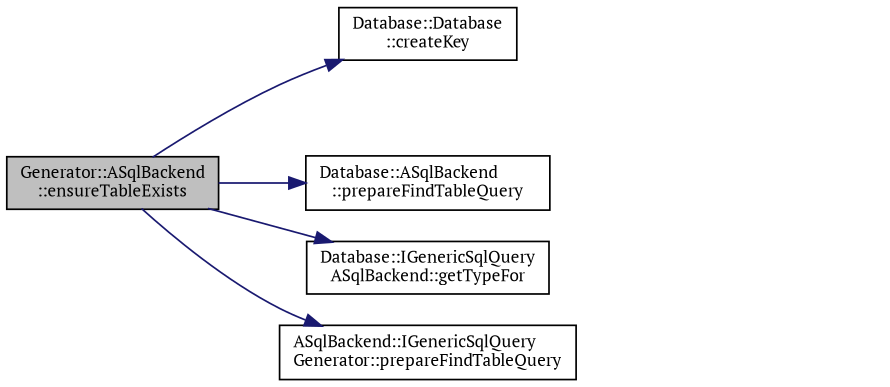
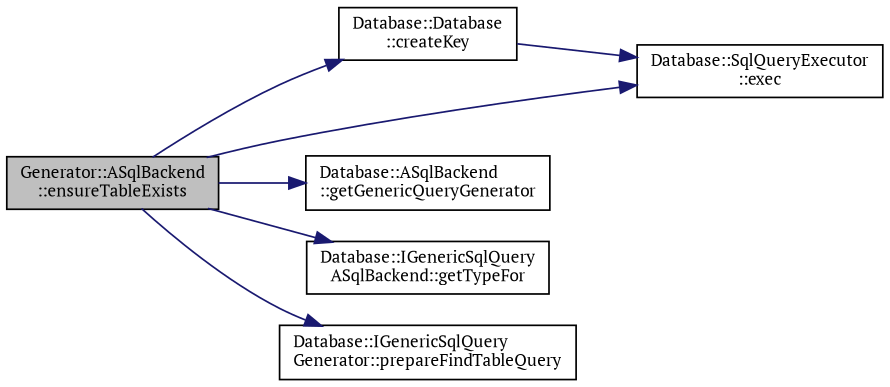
node "Database::SqlQueryExecutor ::exec": added
node "Database::ASqlBackend ::prepareFindTableQuery": label "Database::ASqlBackend ::prepareFindTableQuery" -> "Database::ASqlBackend ::getGenericQueryGenerator"
node "ASqlBackend::IGenericSqlQuery Generator::prepareFindTableQuery": label "ASqlBackend::IGenericSqlQuery Generator::prepareFindTableQuery" -> "Database::IGenericSqlQuery Generator::prepareFindTableQuery"
